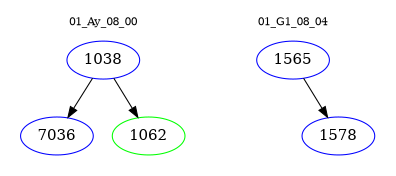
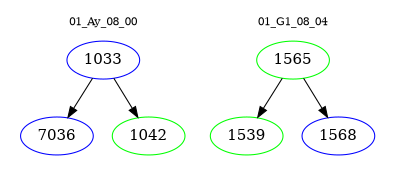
node "1038": label "1038" -> "1033"
node "1565": color blue -> green
node "1062": label "1062" -> "1042"
node "1539": added
node "1578": label "1578" -> "1568"
